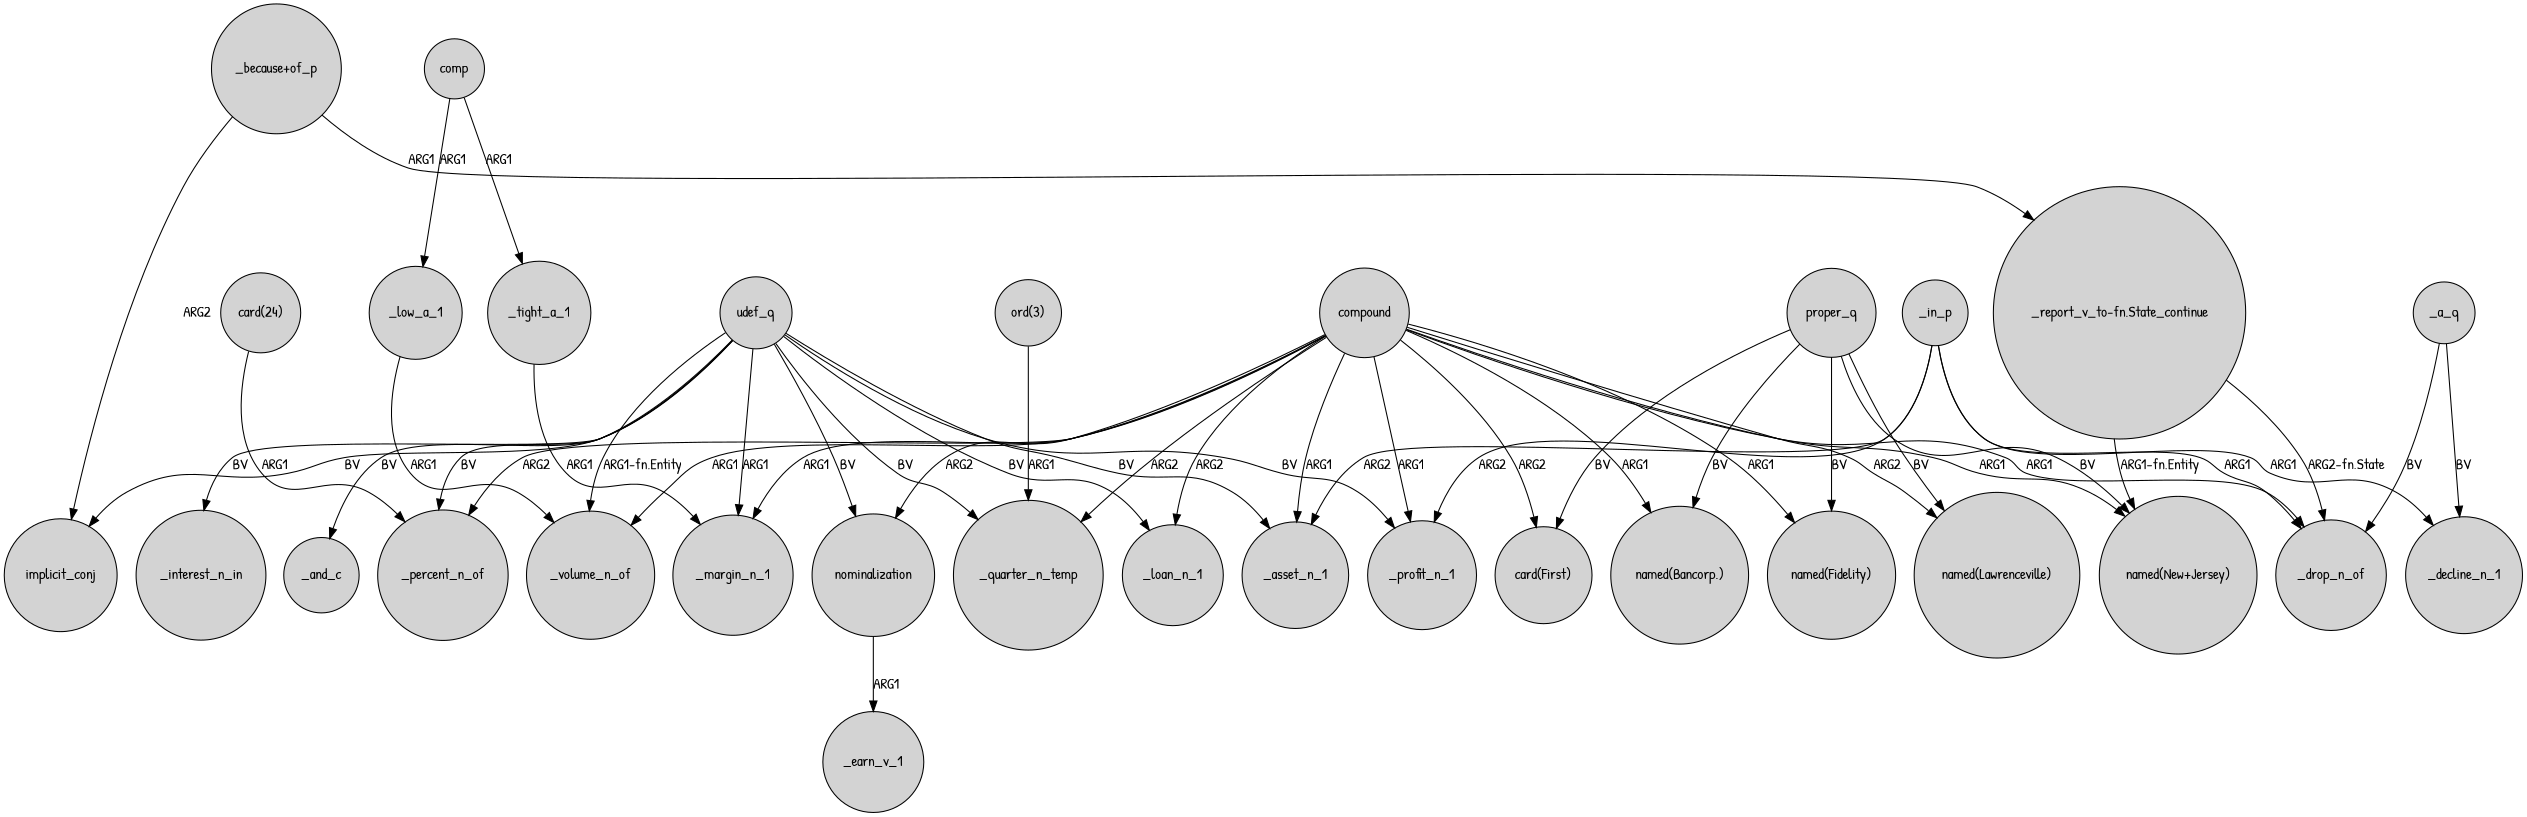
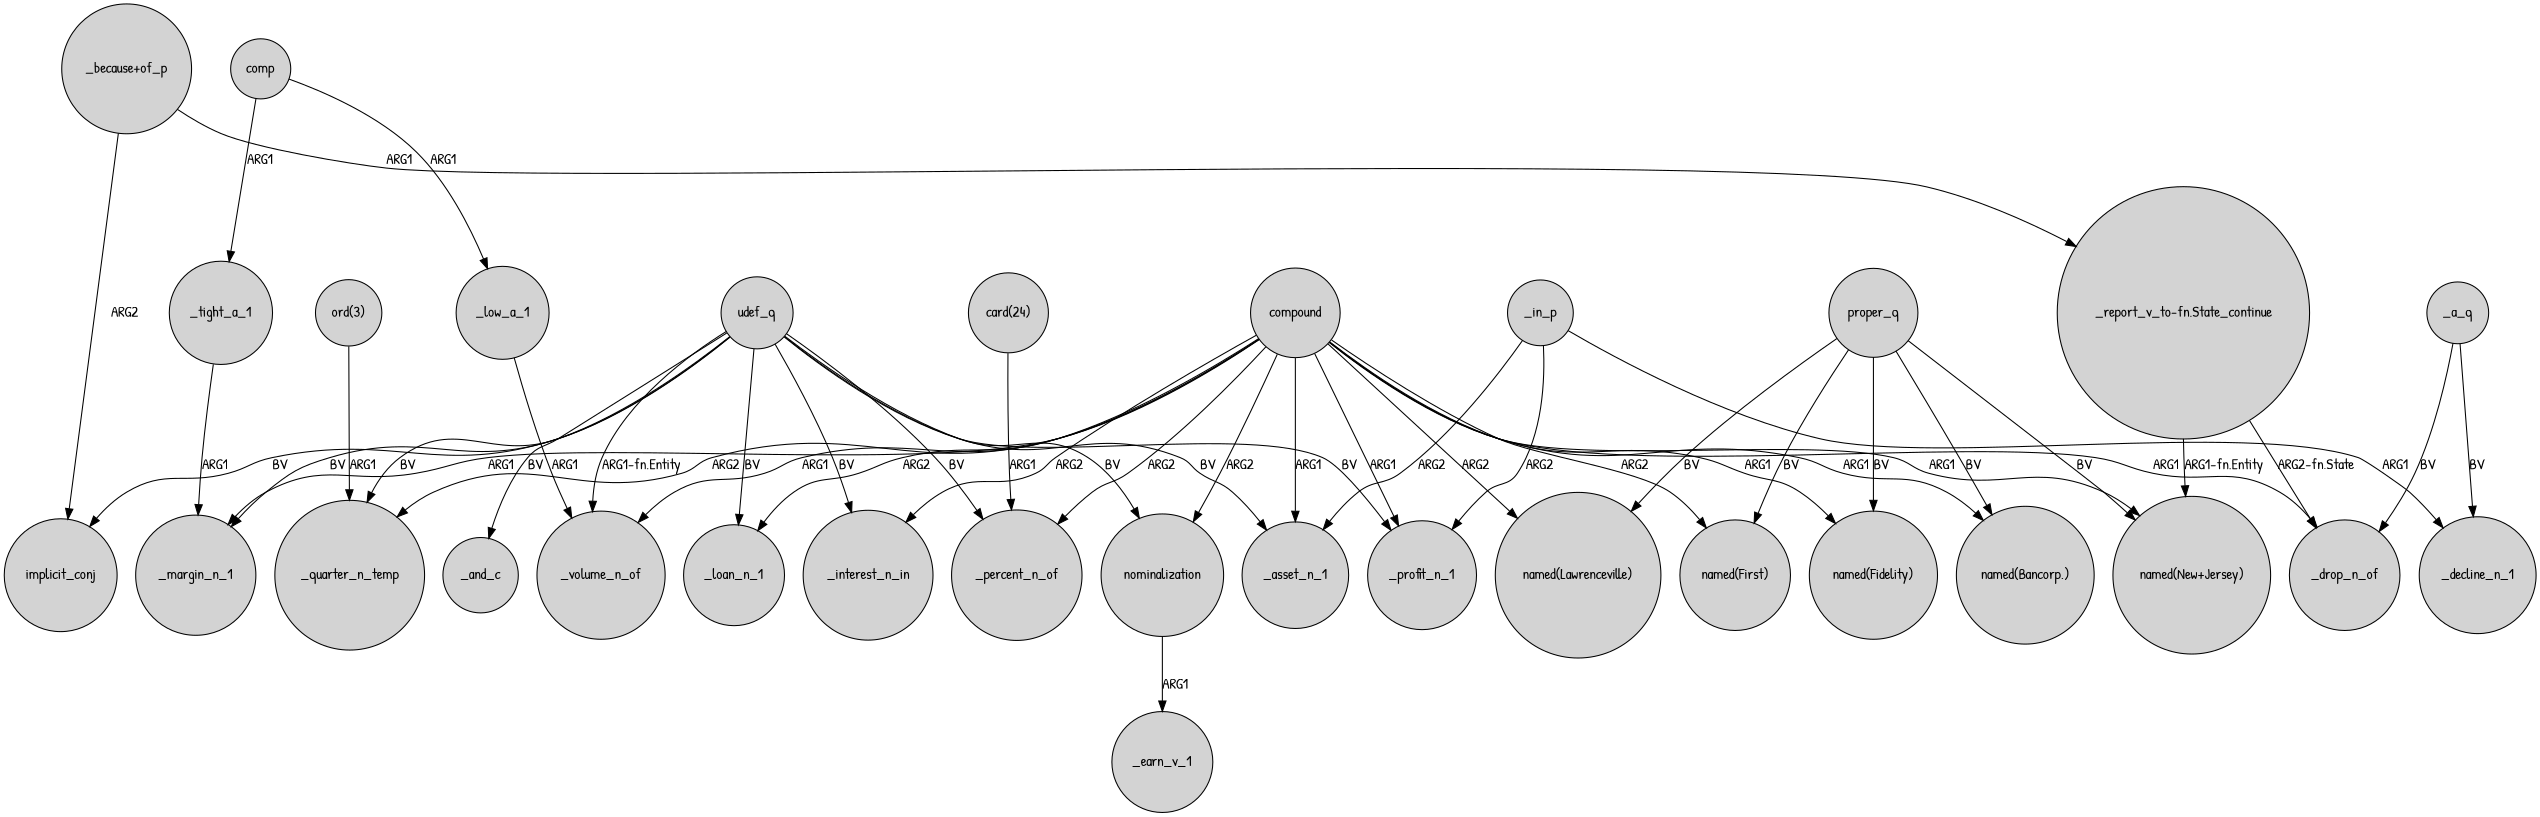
edge "compound" -> "_interest_n_in": added, label "ARG2"
edge "_in_p" -> "_drop_n_of": removed, label "ARG1"
edge "udef_q" -> "_margin_n_1": label "ARG1" -> "BV"
node "card(First)": label "card(First)" -> "named(First)"
